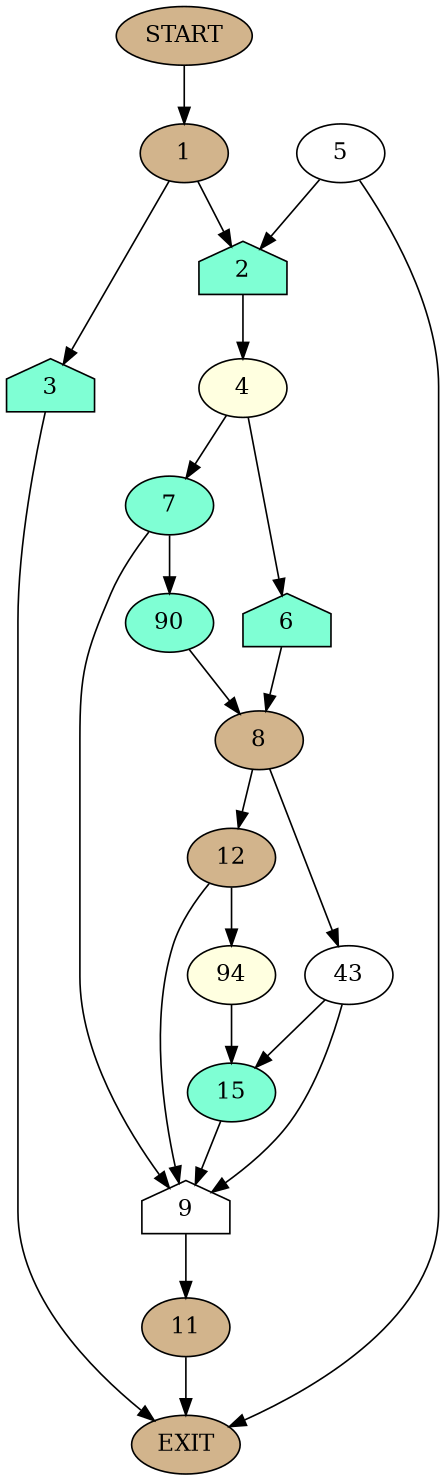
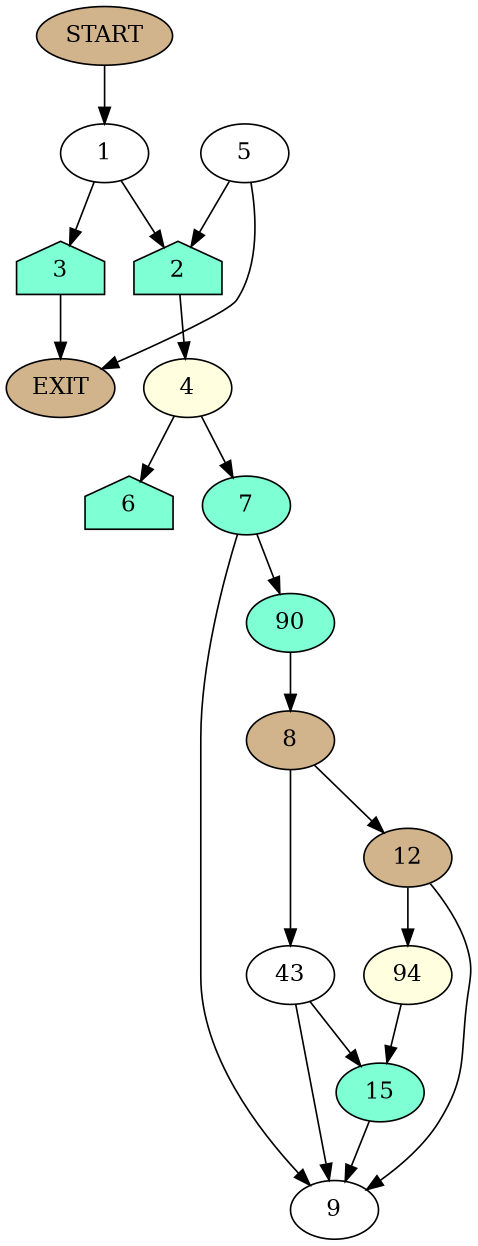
node "1": fillcolor tan -> white
edge "6" -> "8": removed
node "9": shape house -> ellipse
node "11": removed
